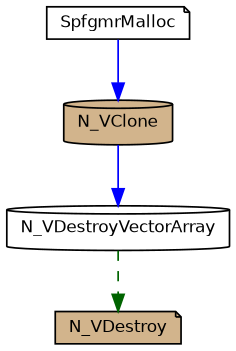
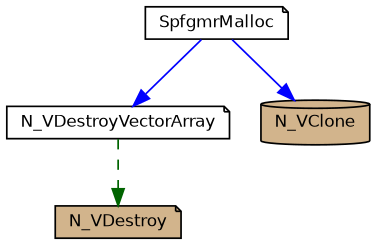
edge "N_VClone" -> "N_VDestroyVectorArray": now "SpfgmrMalloc" -> "N_VDestroyVectorArray"
node "N_VDestroyVectorArray": shape cylinder -> note
